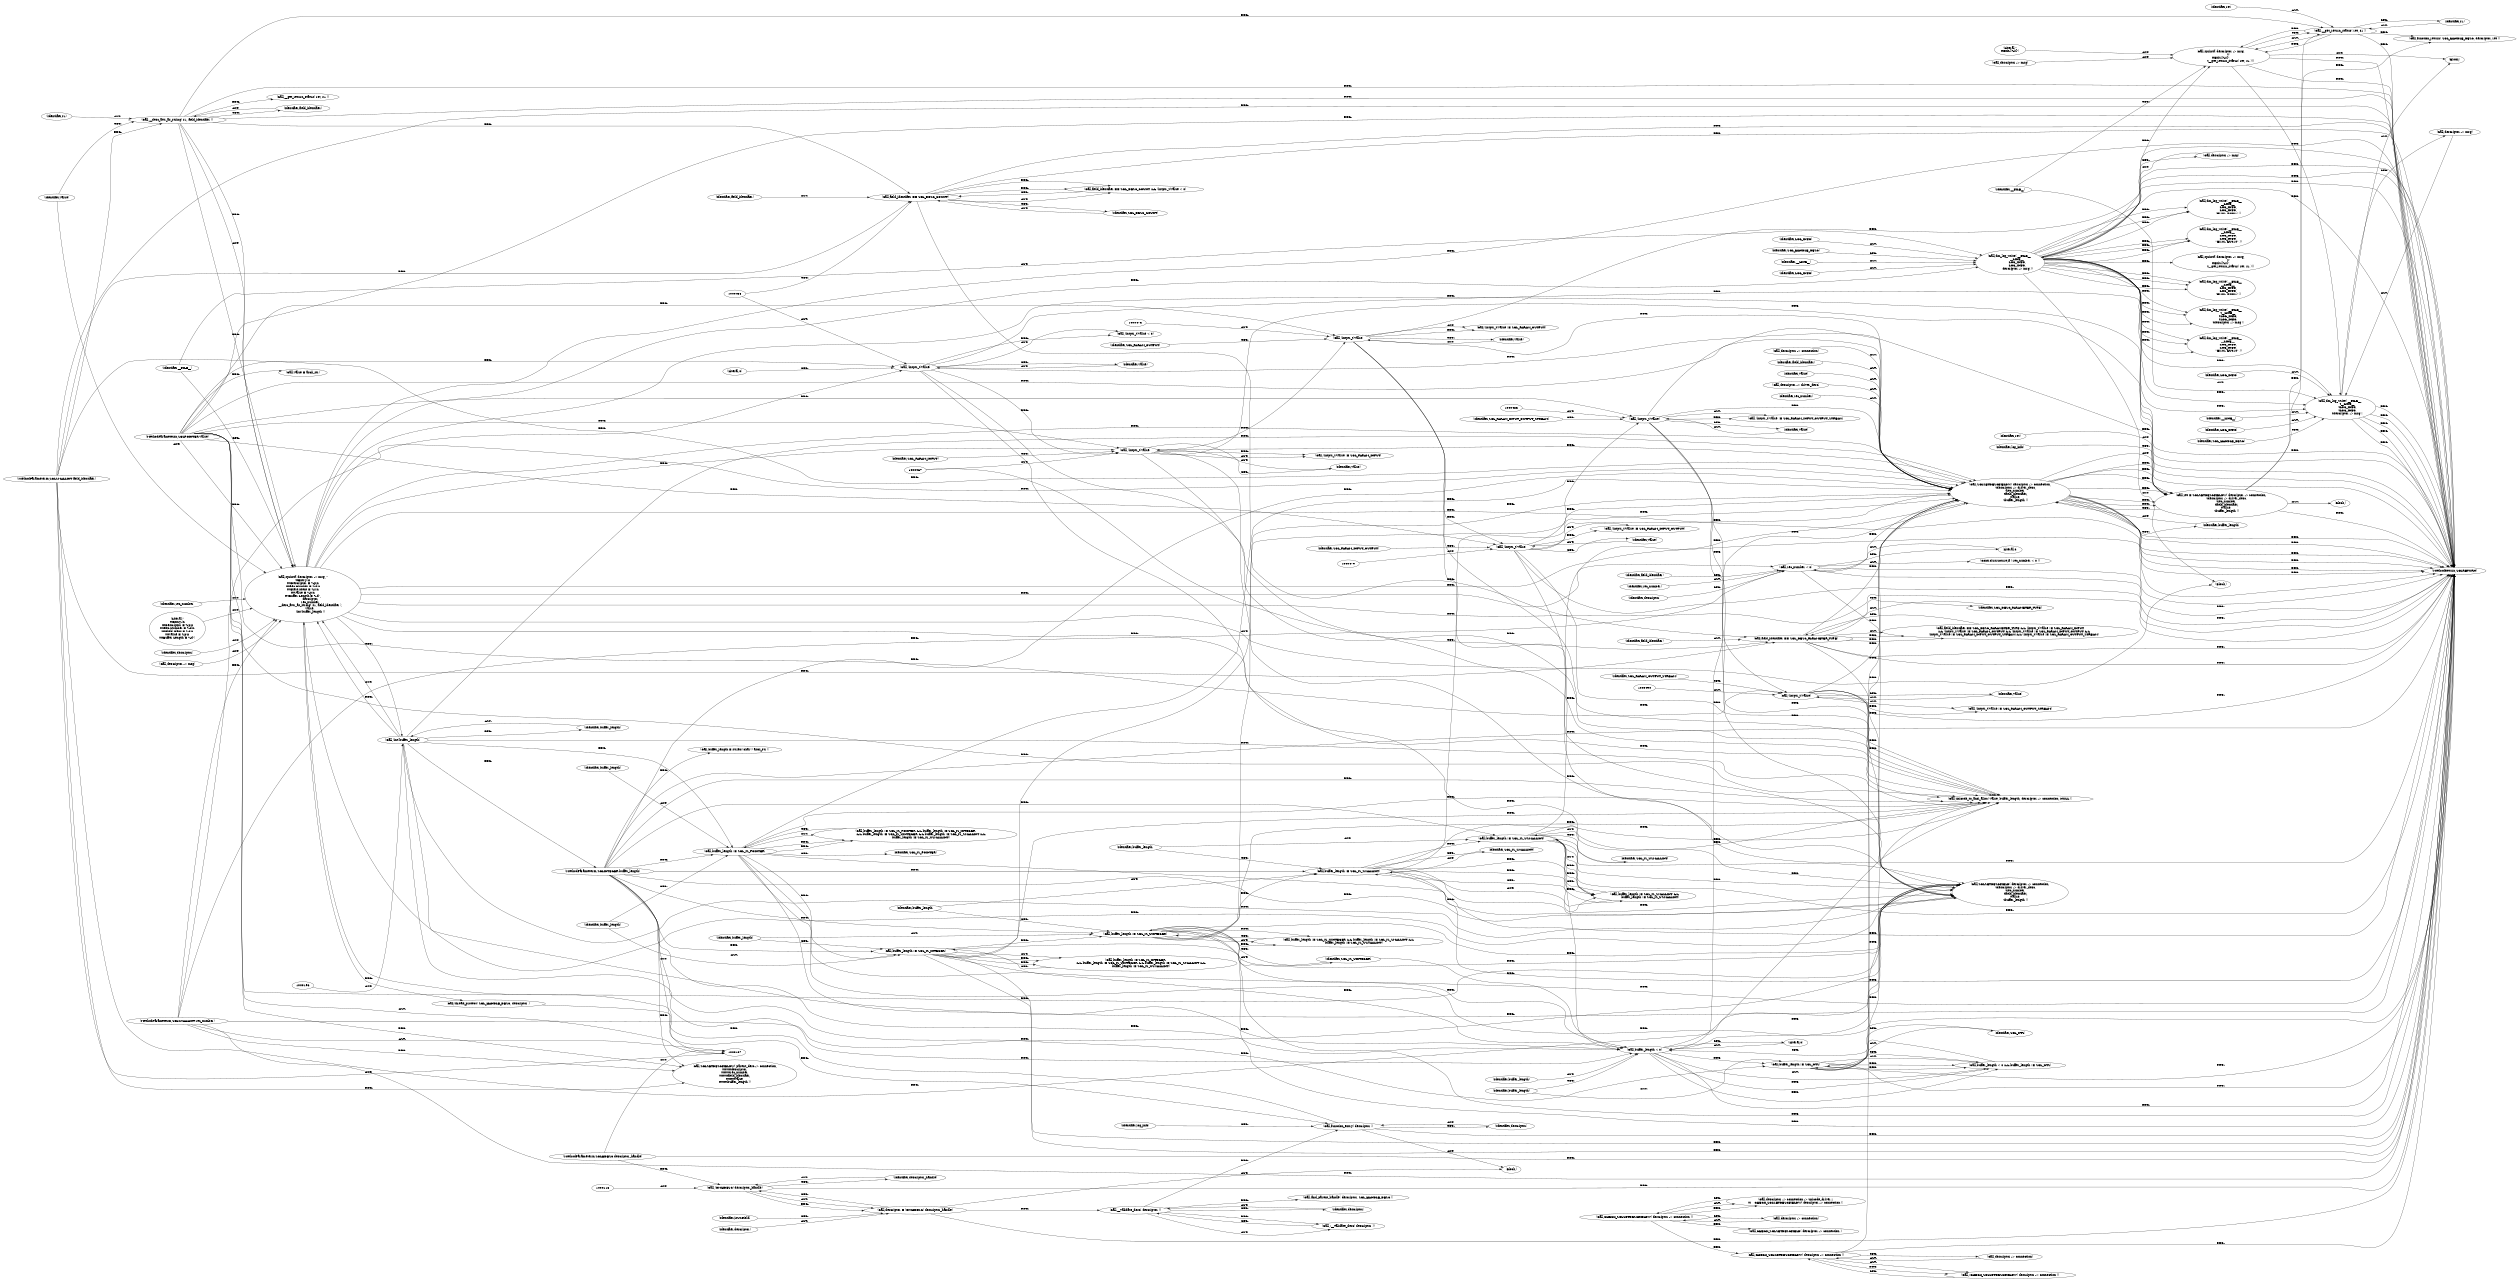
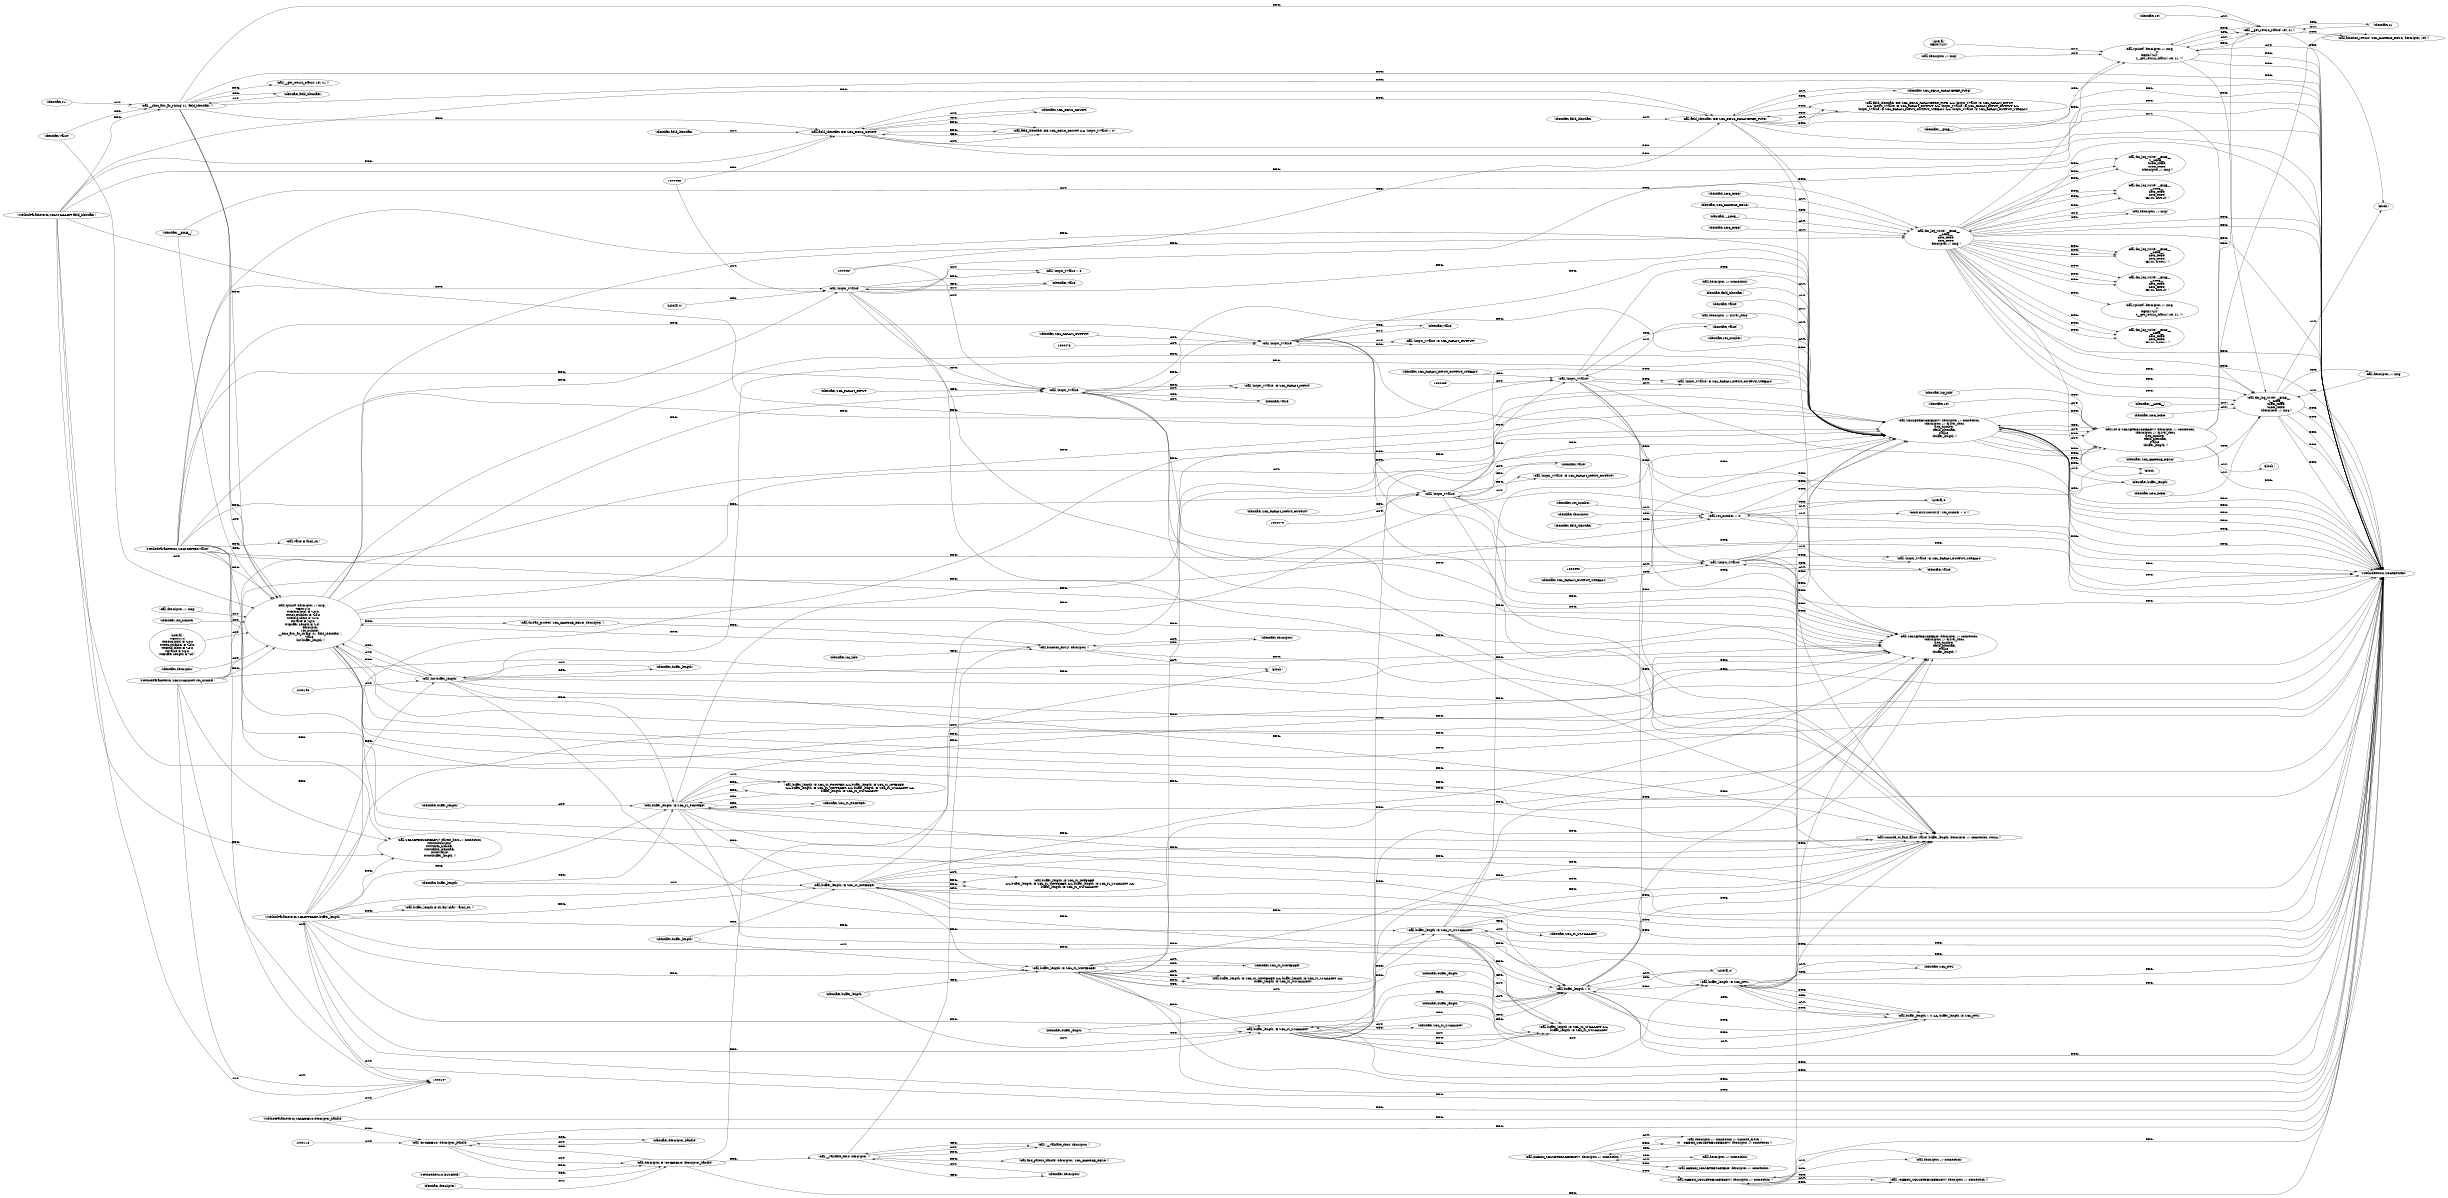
edge "(Call,(int)buffer_length)" -> "(MethodParameterIn,SQLINTEGER buffer_length)": reversed
edge "(Identifier,SQL_IS_POINTER)" -> "(Call,buffer_length != SQL_IS_POINTER)": added, label "AST:"
edge "(Identifier,SQL_IS_UINTEGER)" -> "(Call,buffer_length < 0)": now "(Call,buffer_length != SQL_IS_SMALLINT)" -> "(Call,buffer_length < 0)"
node "(Identifier,isStrField)": label "(Identifier,isStrField)" -> "(MethodReturn,isStrField)"
